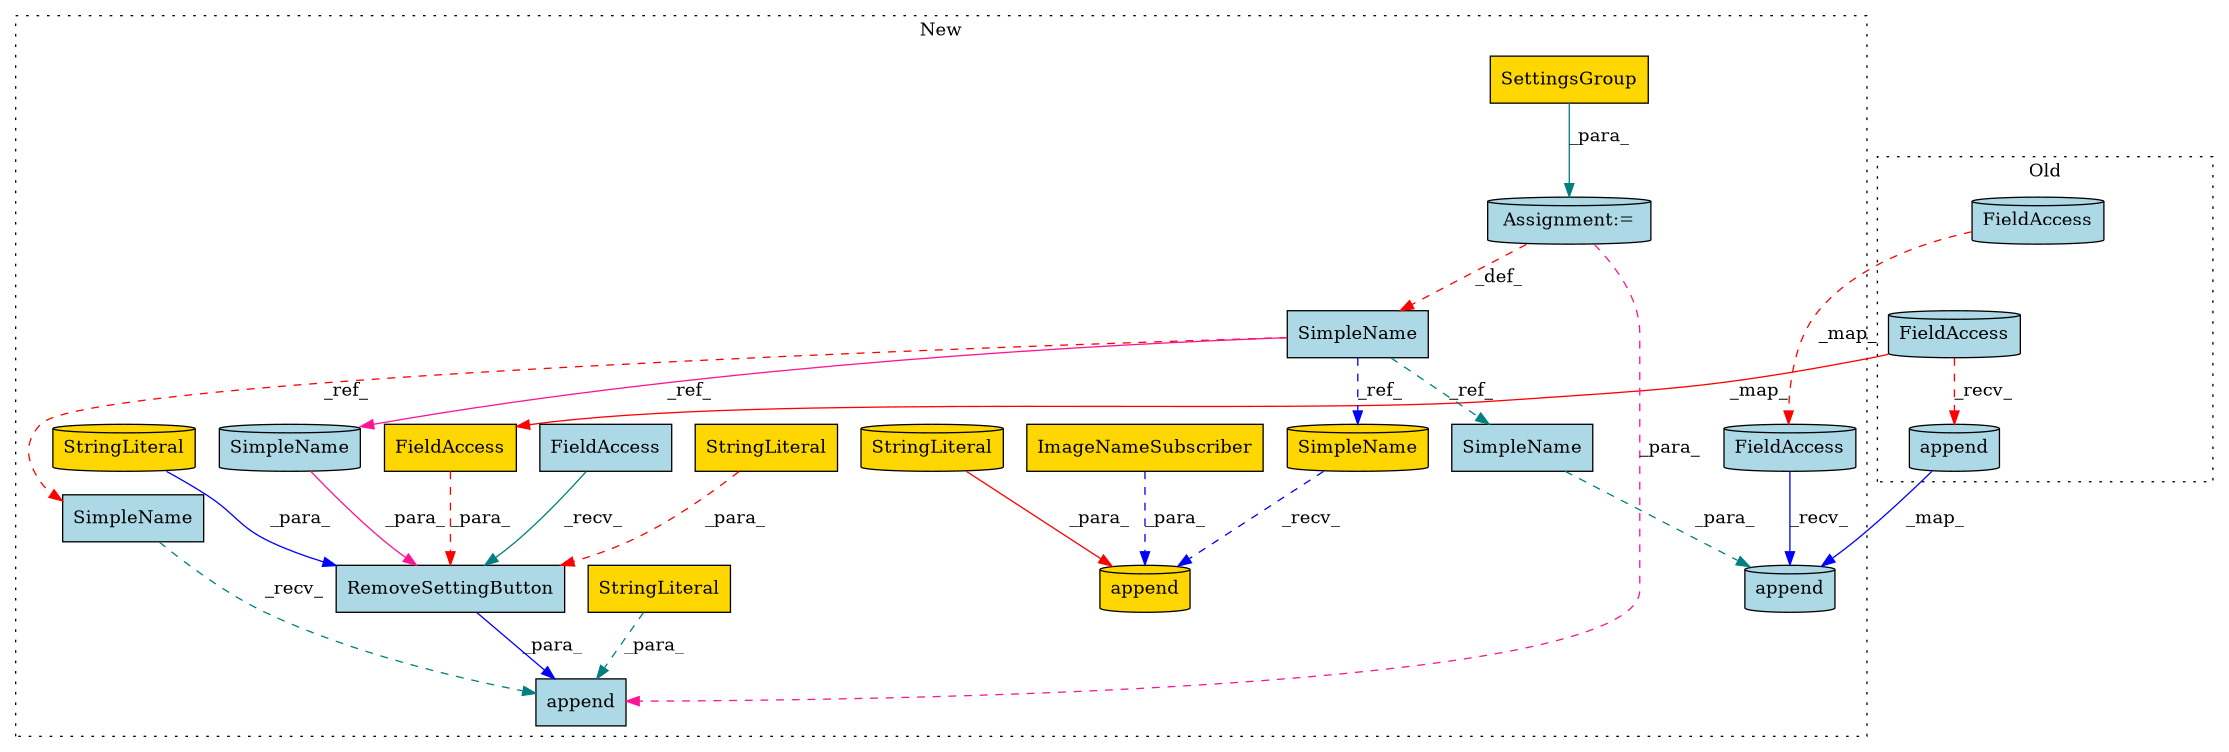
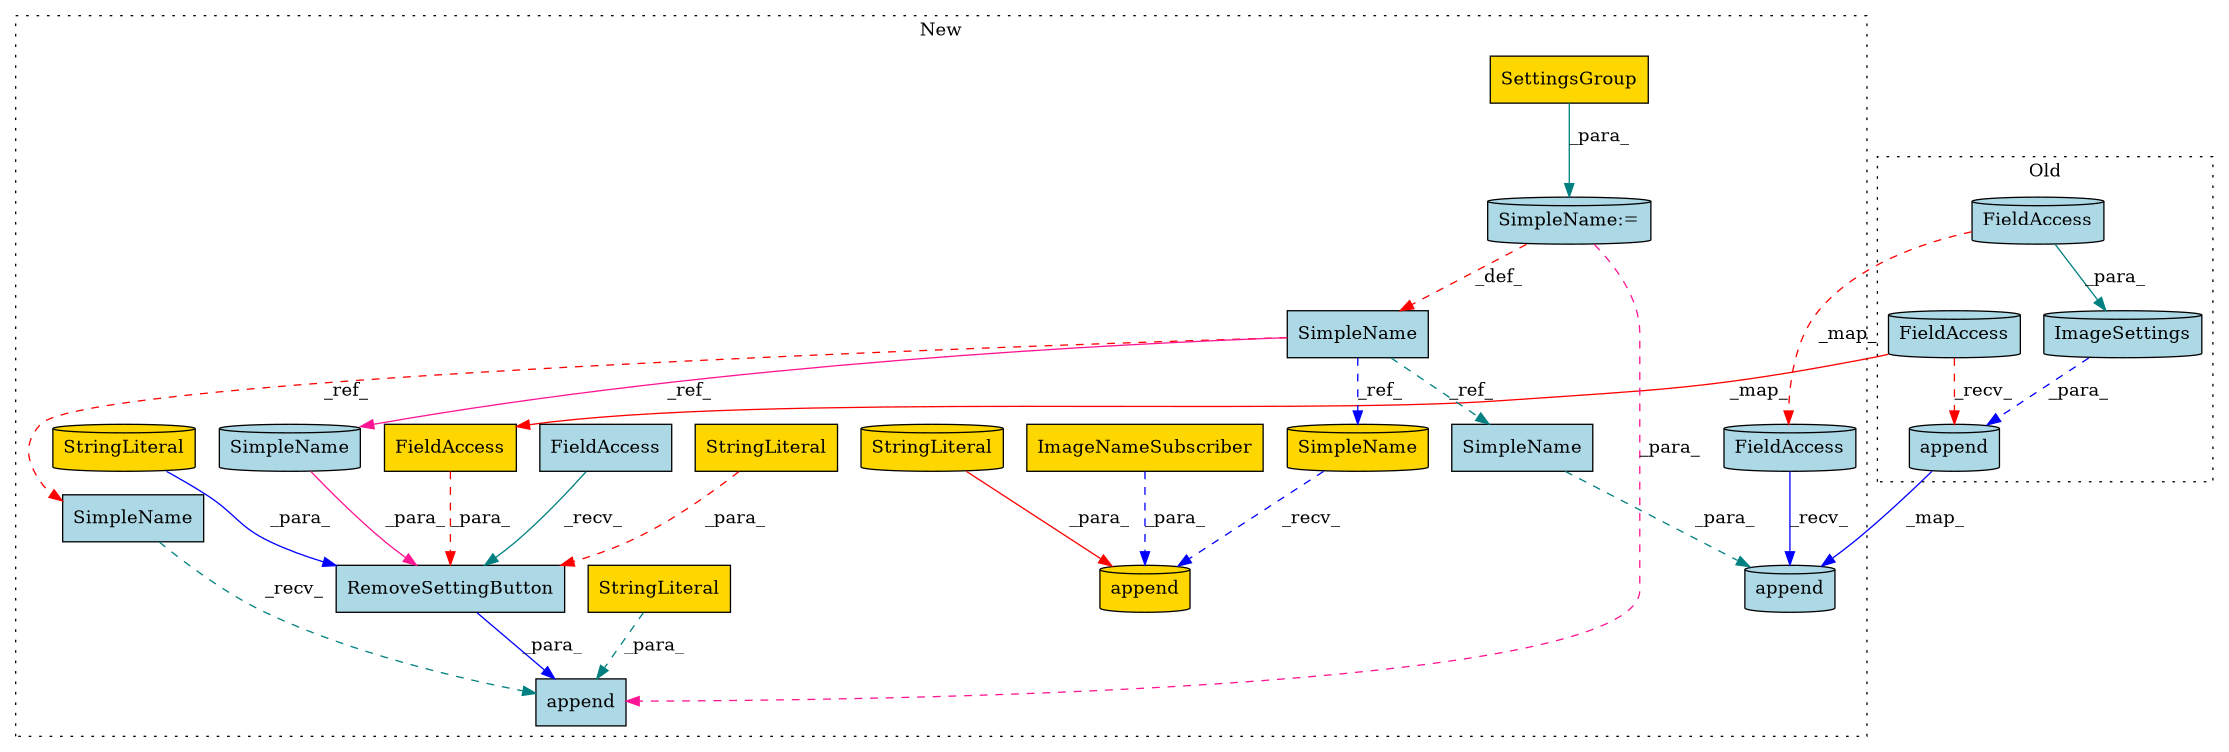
node "Assignment:=": label "Assignment:=" -> "SimpleName:="
node "ImageSettings": added
